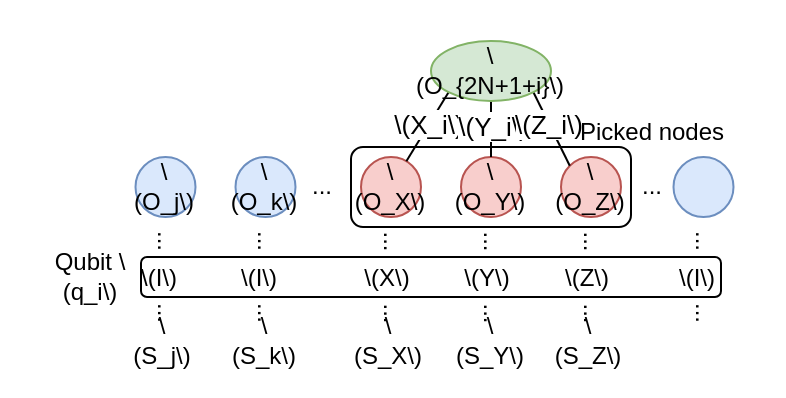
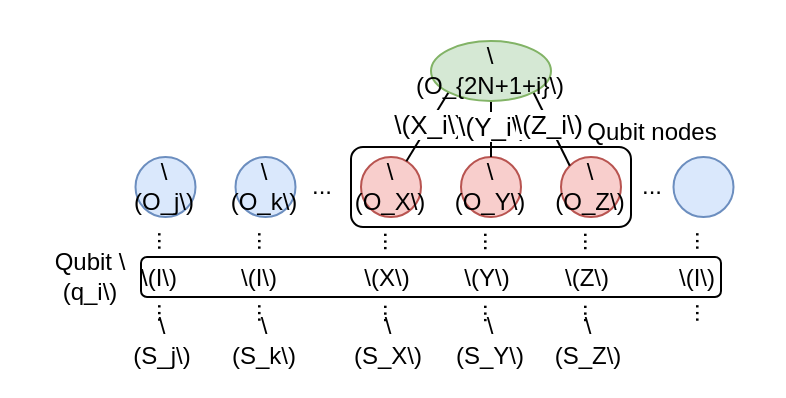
node "Picked nodes": label "Picked nodes" -> "Qubit nodes"
